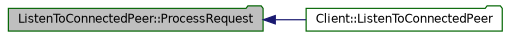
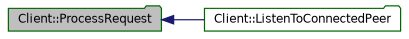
node "ListenToConnectedPeer::ProcessRequest": label "ListenToConnectedPeer::ProcessRequest" -> "Client::ProcessRequest"
